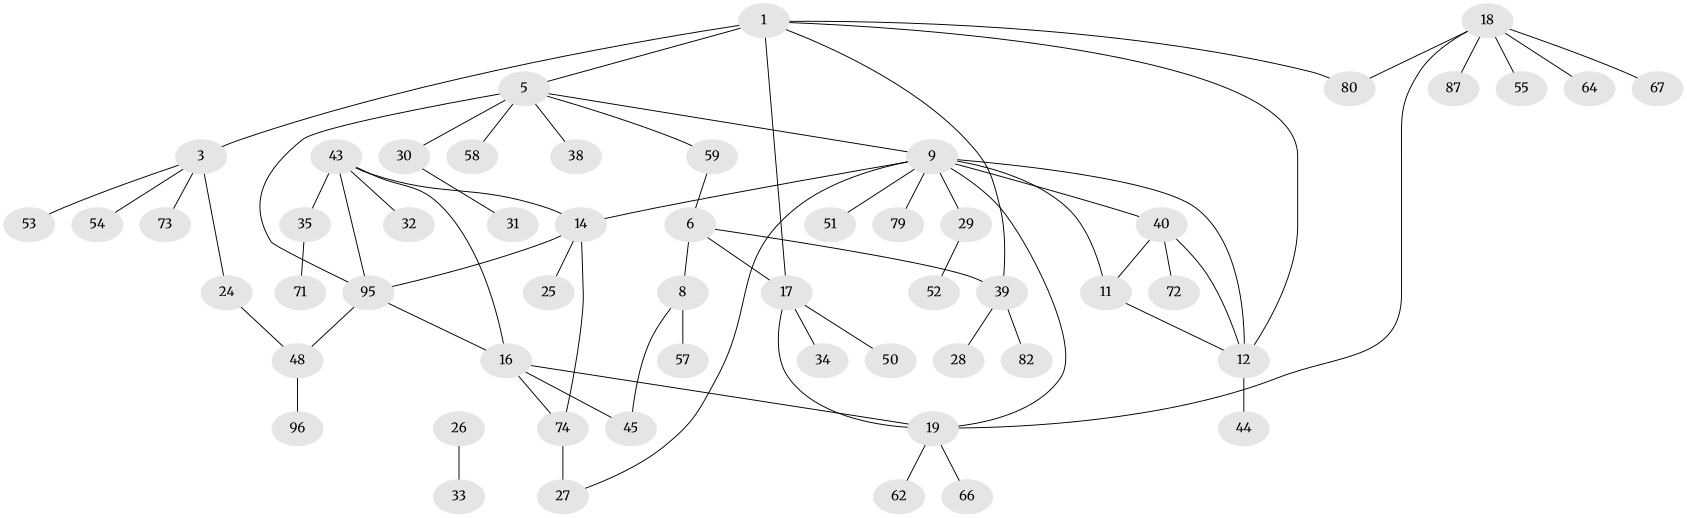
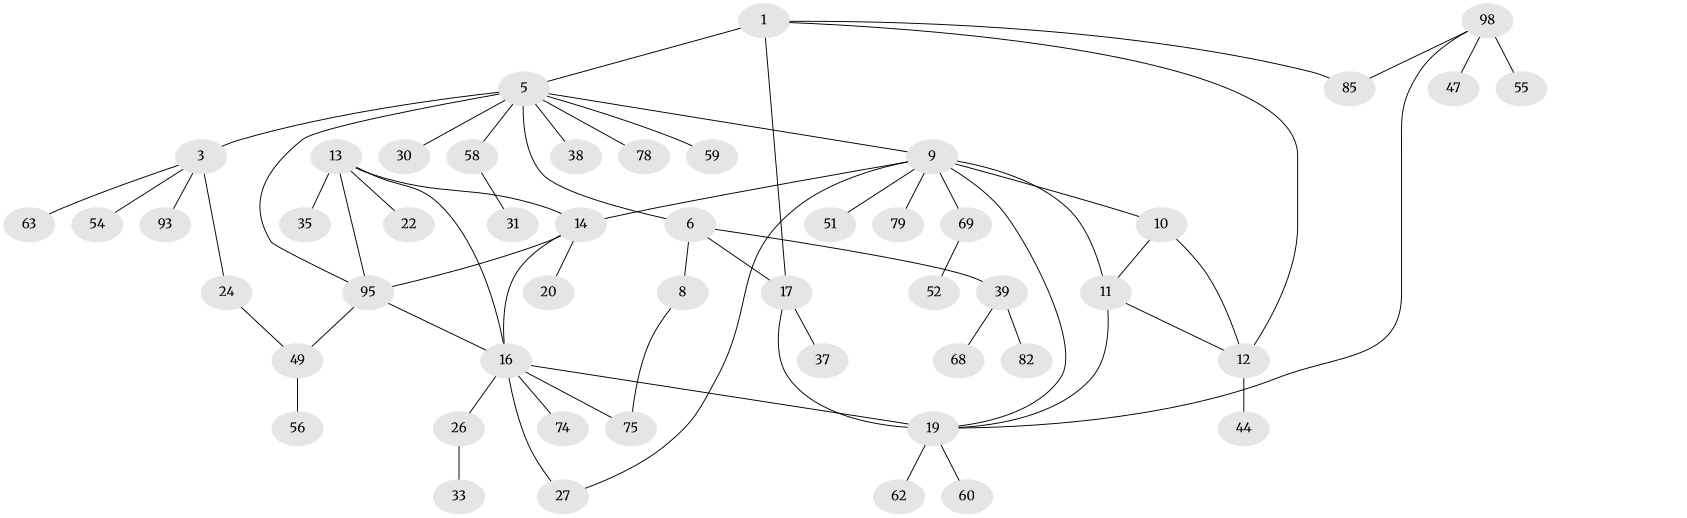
node "18": label "18" -> "98"
edge "1" -- "3": now "5" -- "3"
node "80": label "80" -> "85"
node "87": label "87" -> "47"
node "64": removed
node "67": removed
edge "1" -- "39": removed
node "43": label "43" -> "13"
node "78": added
edge "30" -- "31": now "58" -- "31"
edge "9" -- "12": removed
edge "59" -- "6": now "5" -- "6"
node "53": label "53" -> "63"
node "73": label "73" -> "93"
node "32": label "32" -> "22"
node "29": label "29" -> "69"
node "40": label "40" -> "10"
node "71": removed
node "25": label "25" -> "20"
node "72": removed
edge "14" -- "74": now "14" -- "16"
node "48": label "48" -> "49"
node "57": removed
node "34": label "34" -> "37"
node "50": removed
node "28": label "28" -> "68"
edge "16" -- "26": added
edge "11" -- "19": added
node "96": label "96" -> "56"
node "45": label "45" -> "75"
edge "74" -- "27": now "16" -- "27"
node "66": label "66" -> "60"
